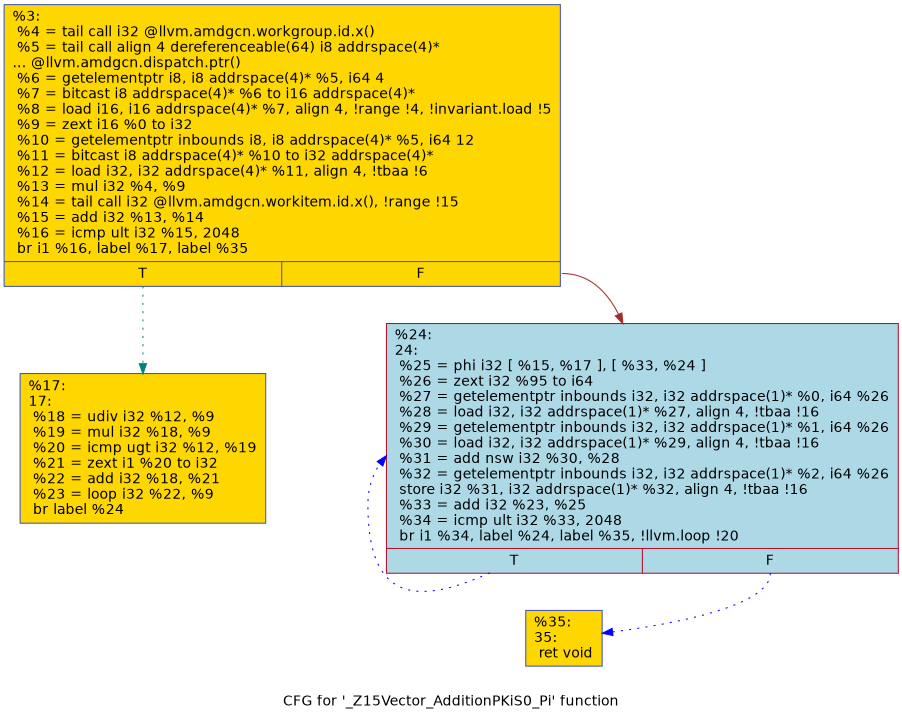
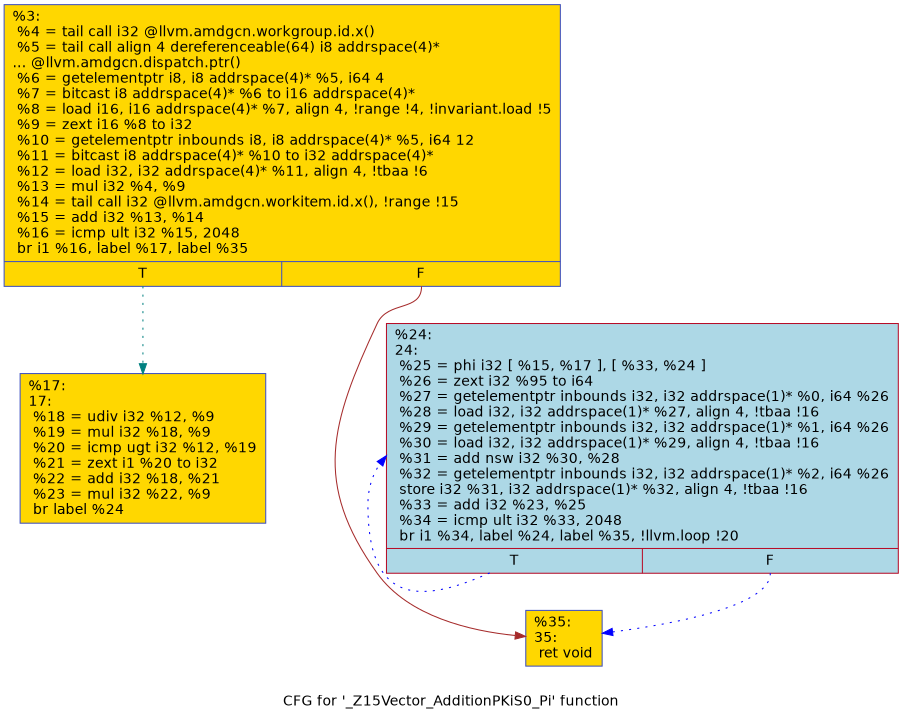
node "%3:": text "%9 = zext i16 %0 to i32" -> "%9 = zext i16 %8 to i32"
edge "%3:" -> "%24:": now "%3:" -> "%35:"
node "%17:": text "%23 = loop i32 %22, %9" -> "%23 = mul i32 %22, %9"
